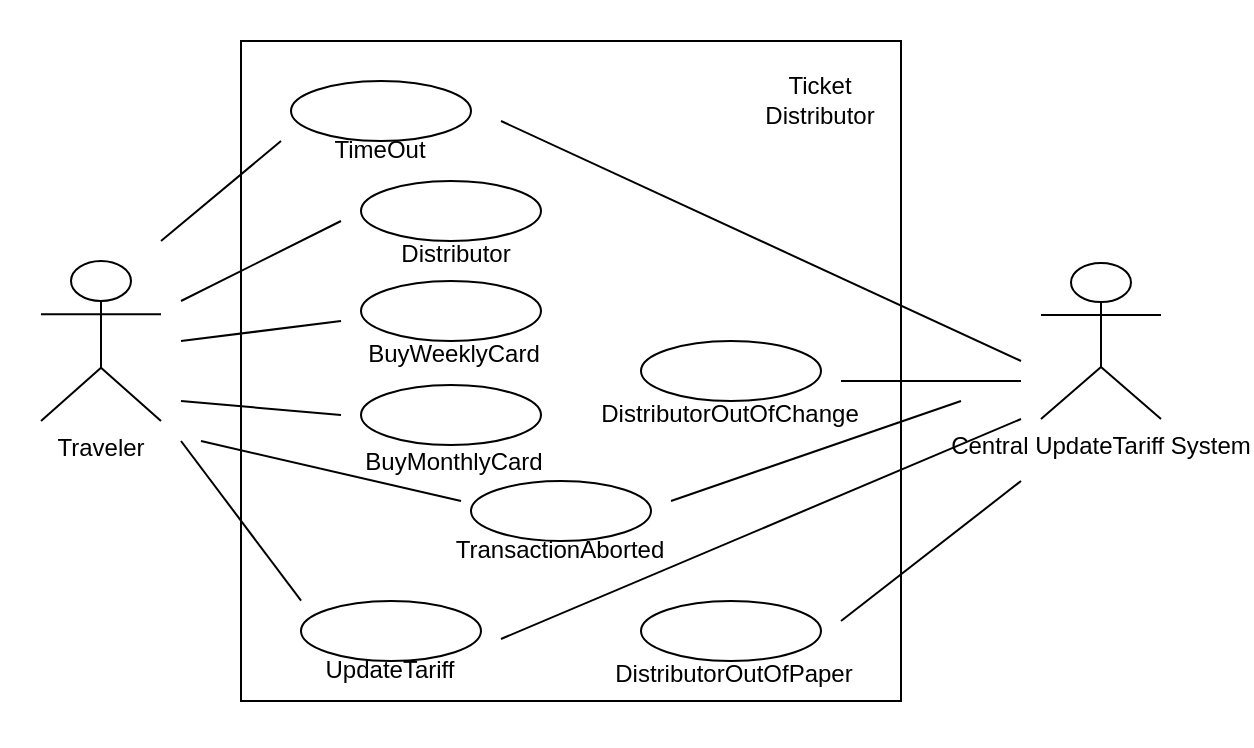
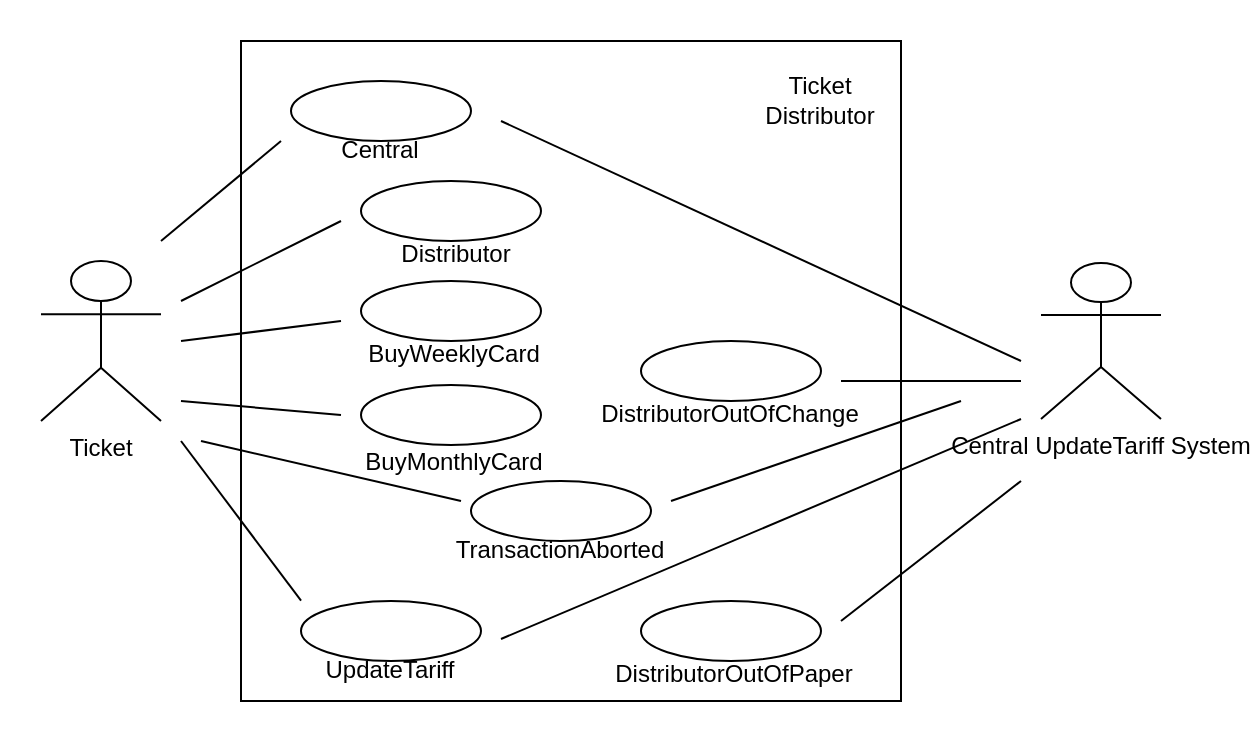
node "TimeOut": label "TimeOut" -> "Central"
node "Traveler": label "Traveler" -> "Ticket"
